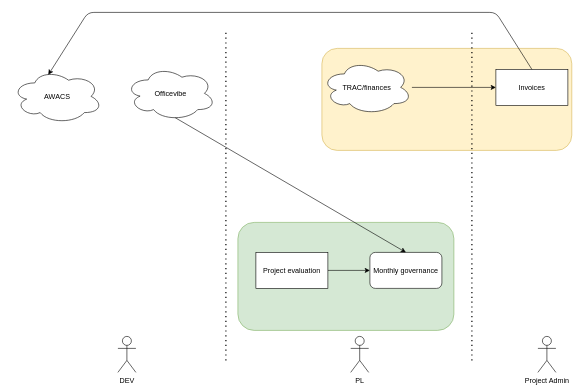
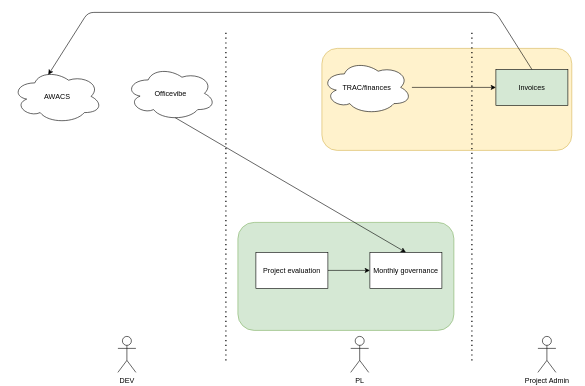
node "Invoices": fillcolor #ffffff -> #d5e8d4
node "Monthly governance": shape rounded rectangle -> rectangle
